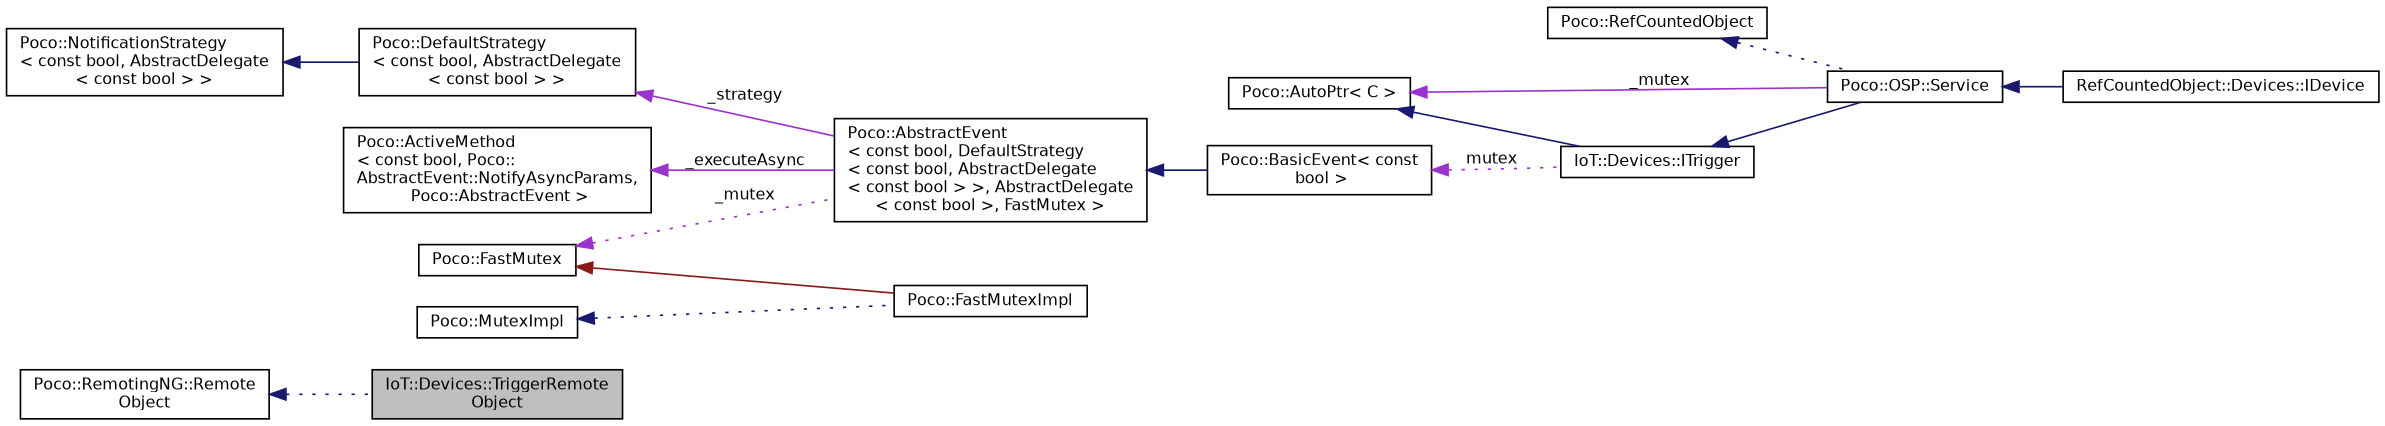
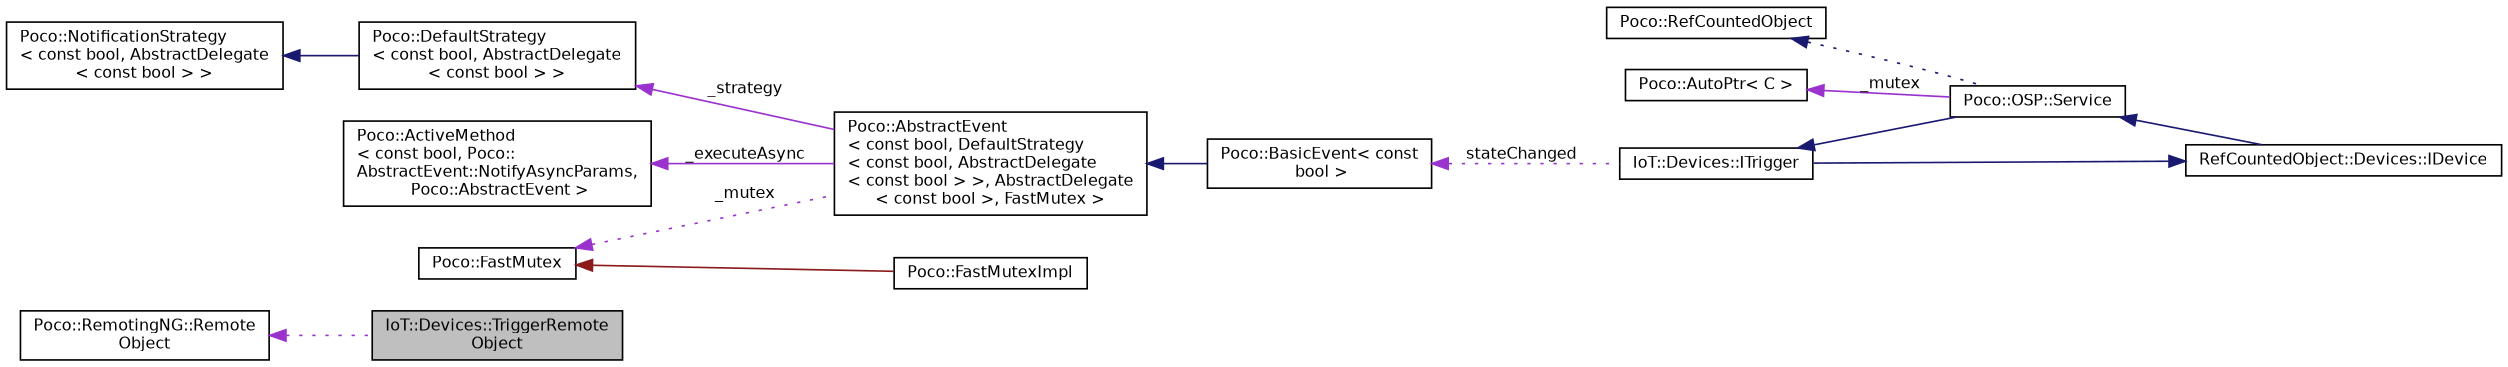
edge "IoT::Devices::ITrigger" -> "Poco::AutoPtr< C >": now "IoT::Devices::ITrigger" -> "RefCountedObject::Devices::IDevice"
edge "IoT::Devices::ITrigger" -> "Poco::BasicEvent< const bool >": label " mutex" -> " stateChanged"
node "Poco::MutexImpl": removed
edge "IoT::Devices::TriggerRemote Object" -> "Poco::RemotingNG::Remote Object": color midnightblue -> darkorchid3
